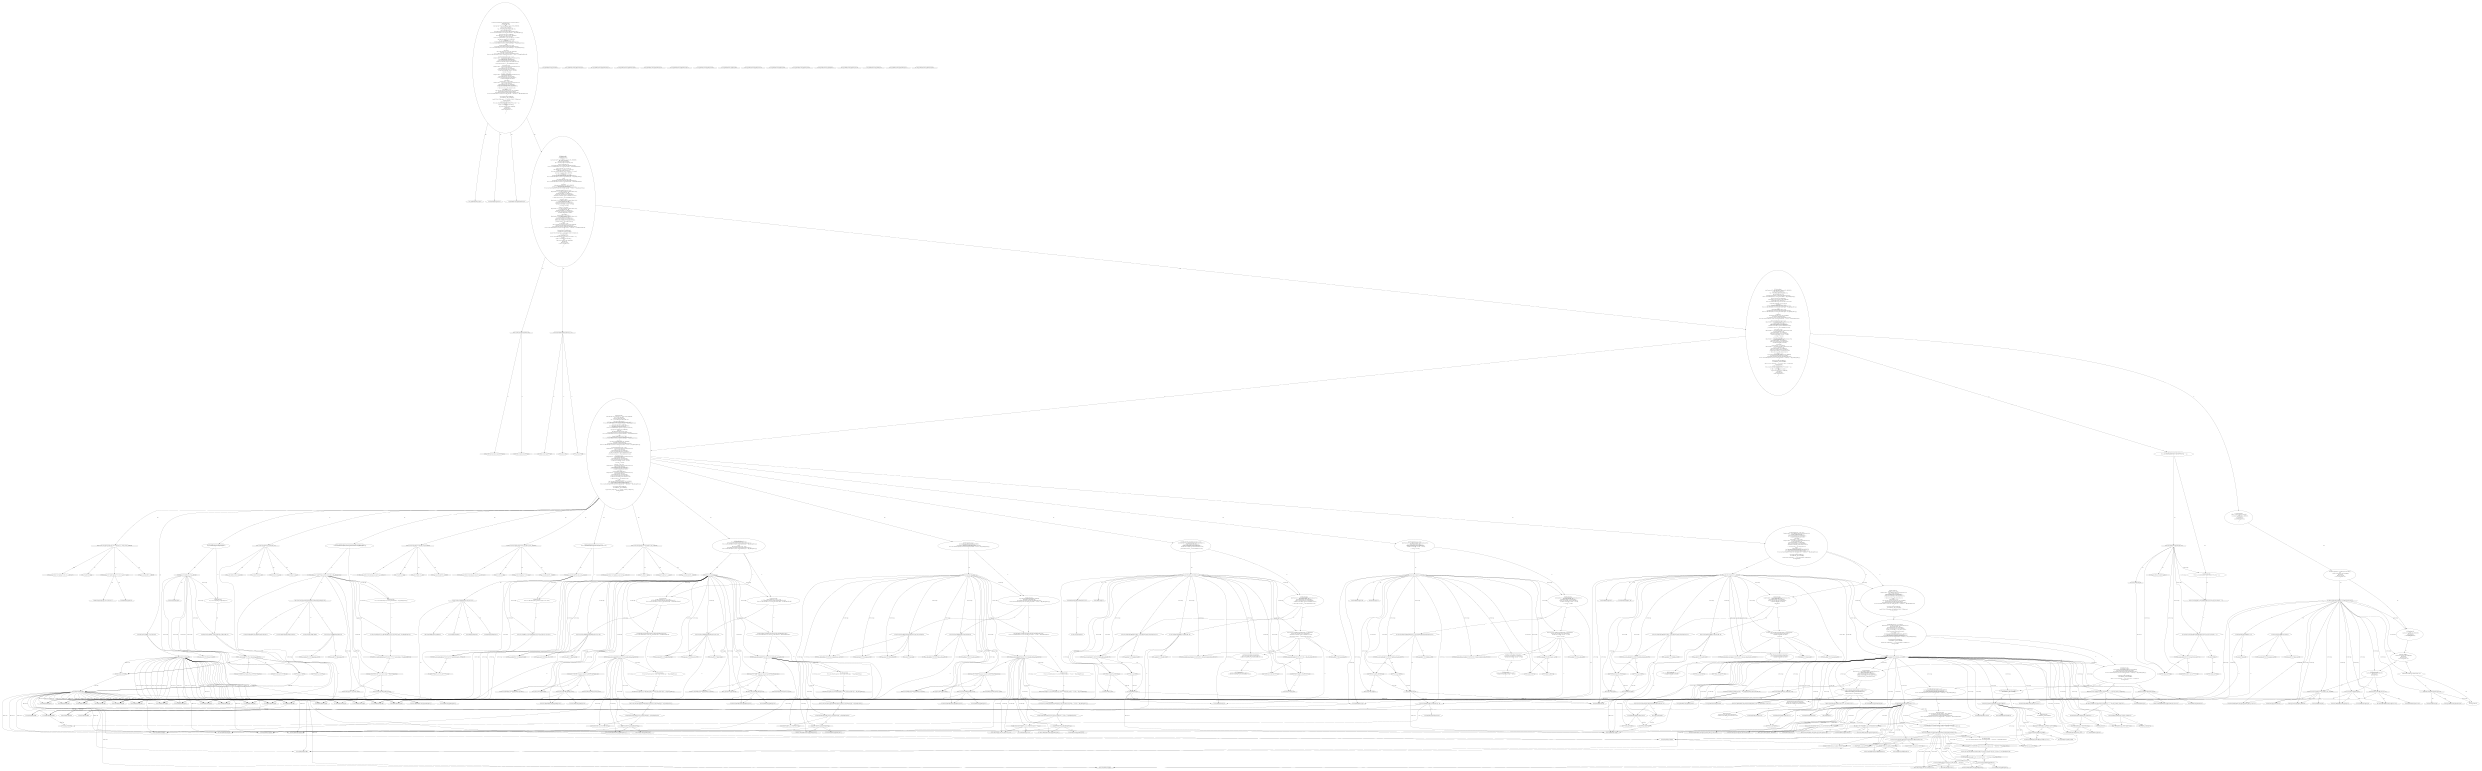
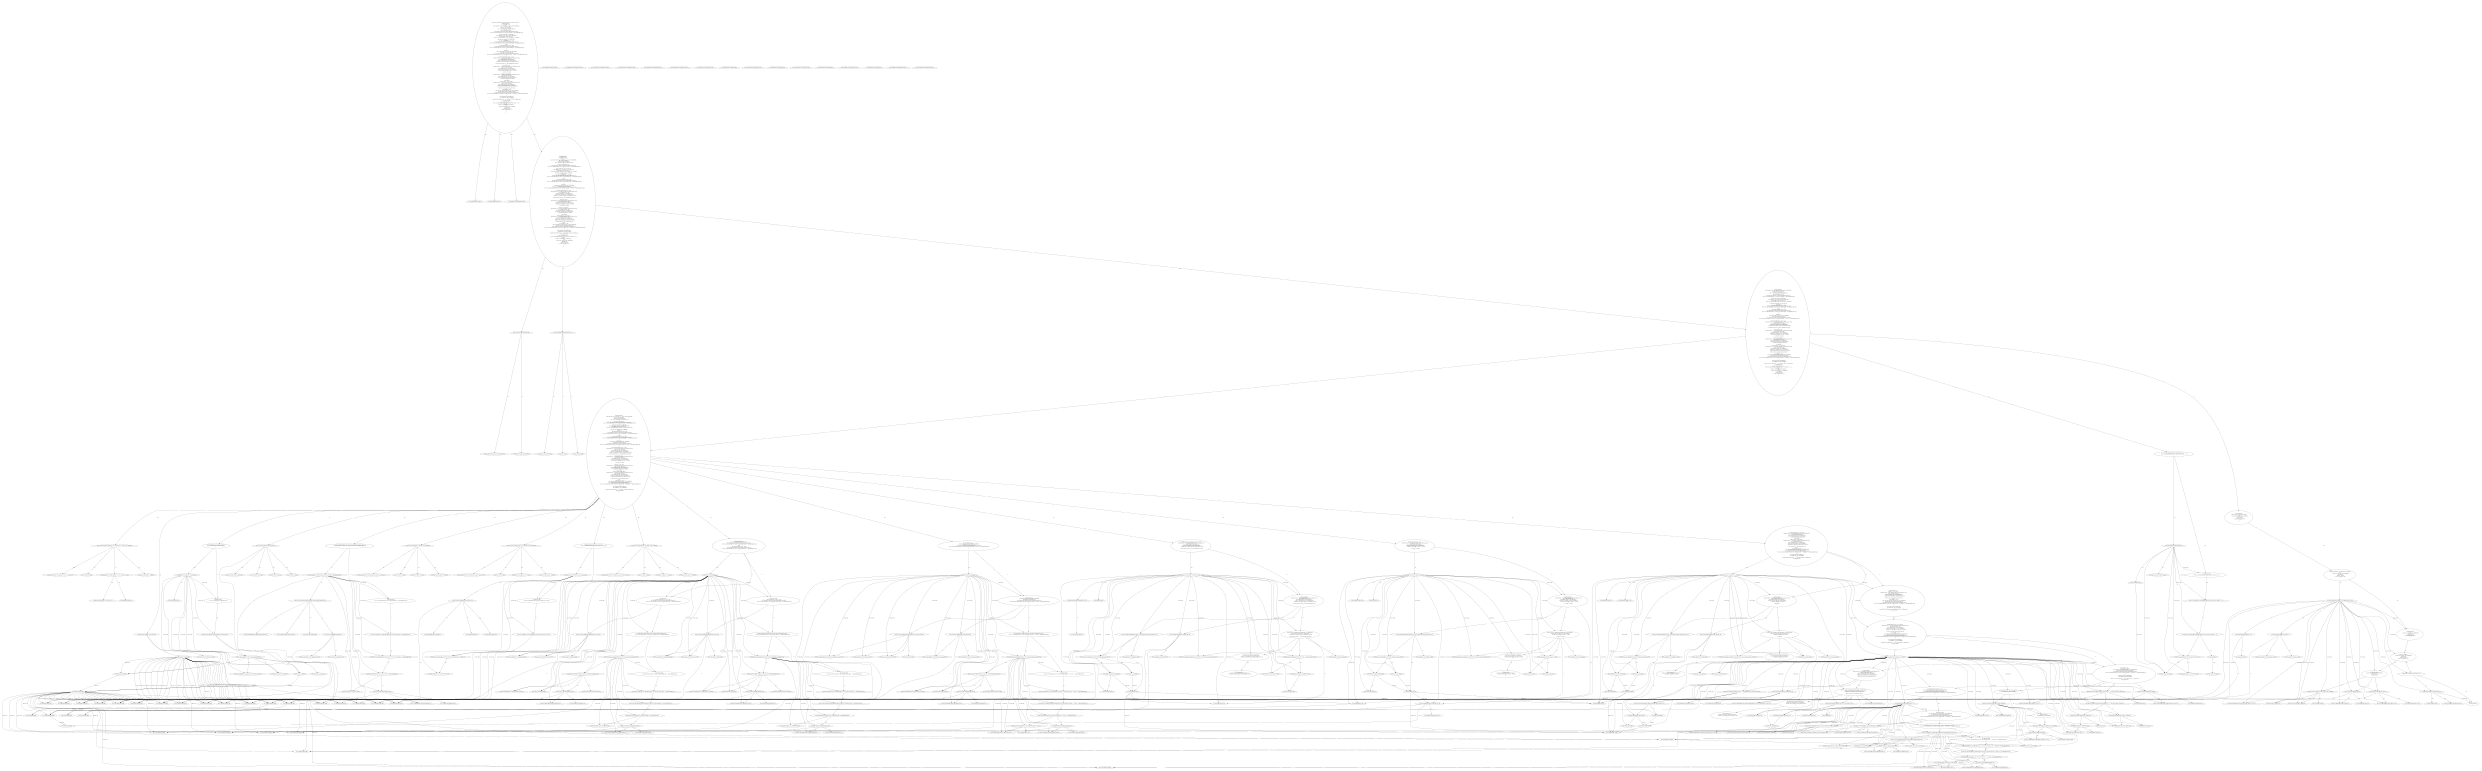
node "17:CtVirtualElement@login": removed
